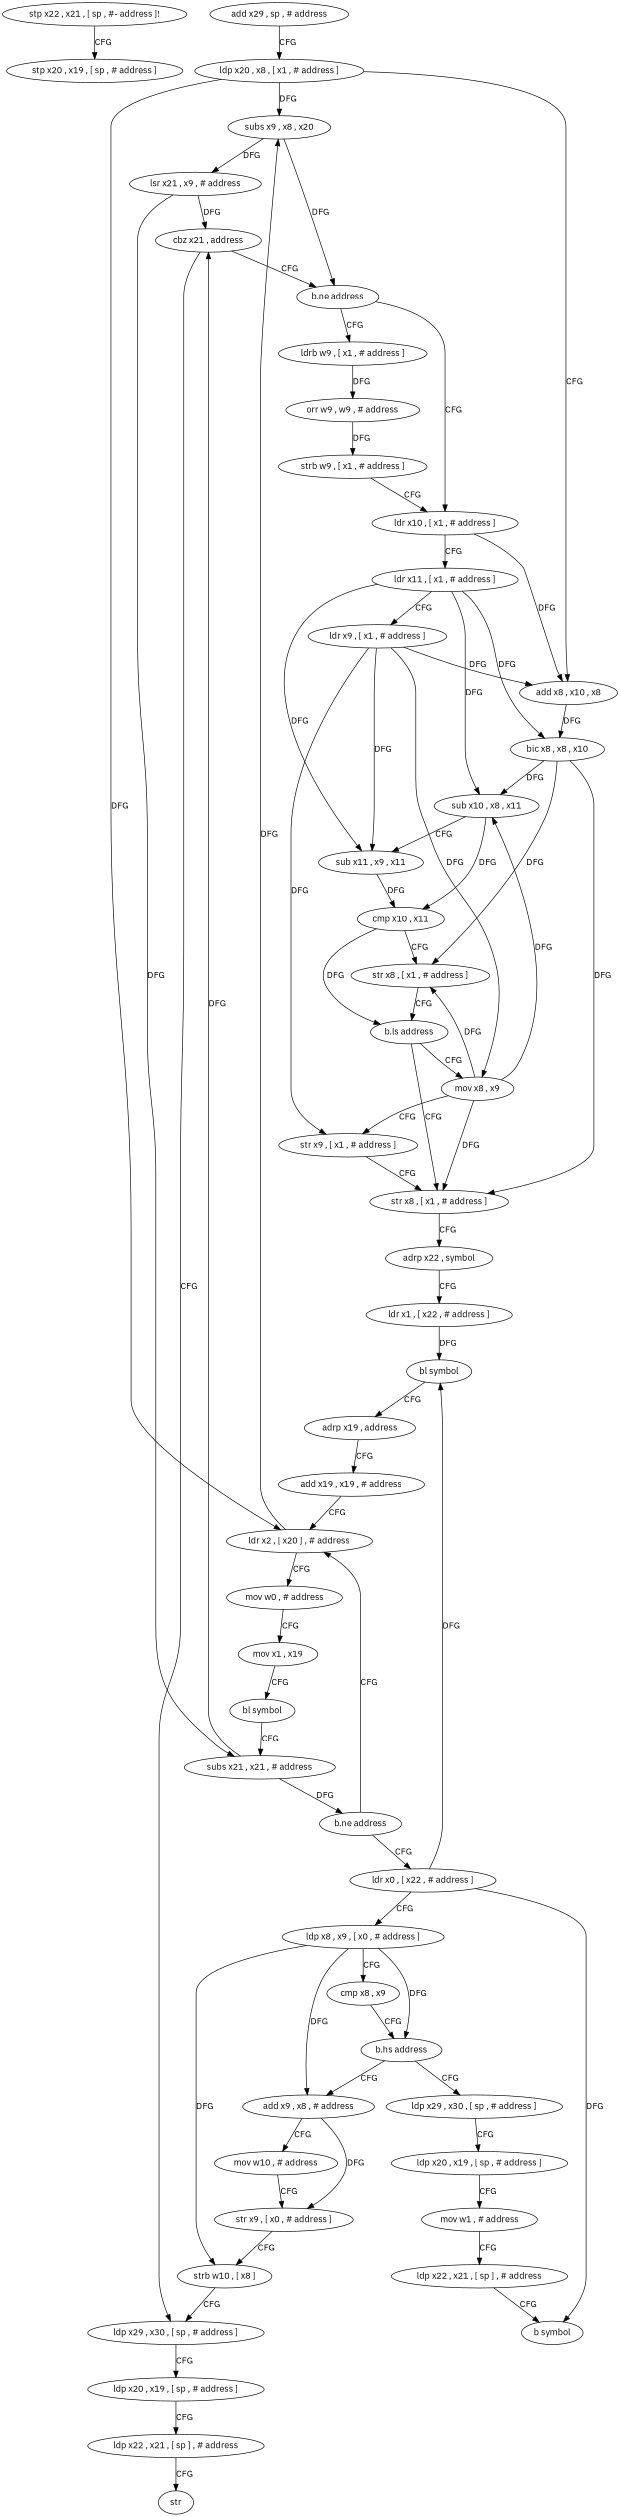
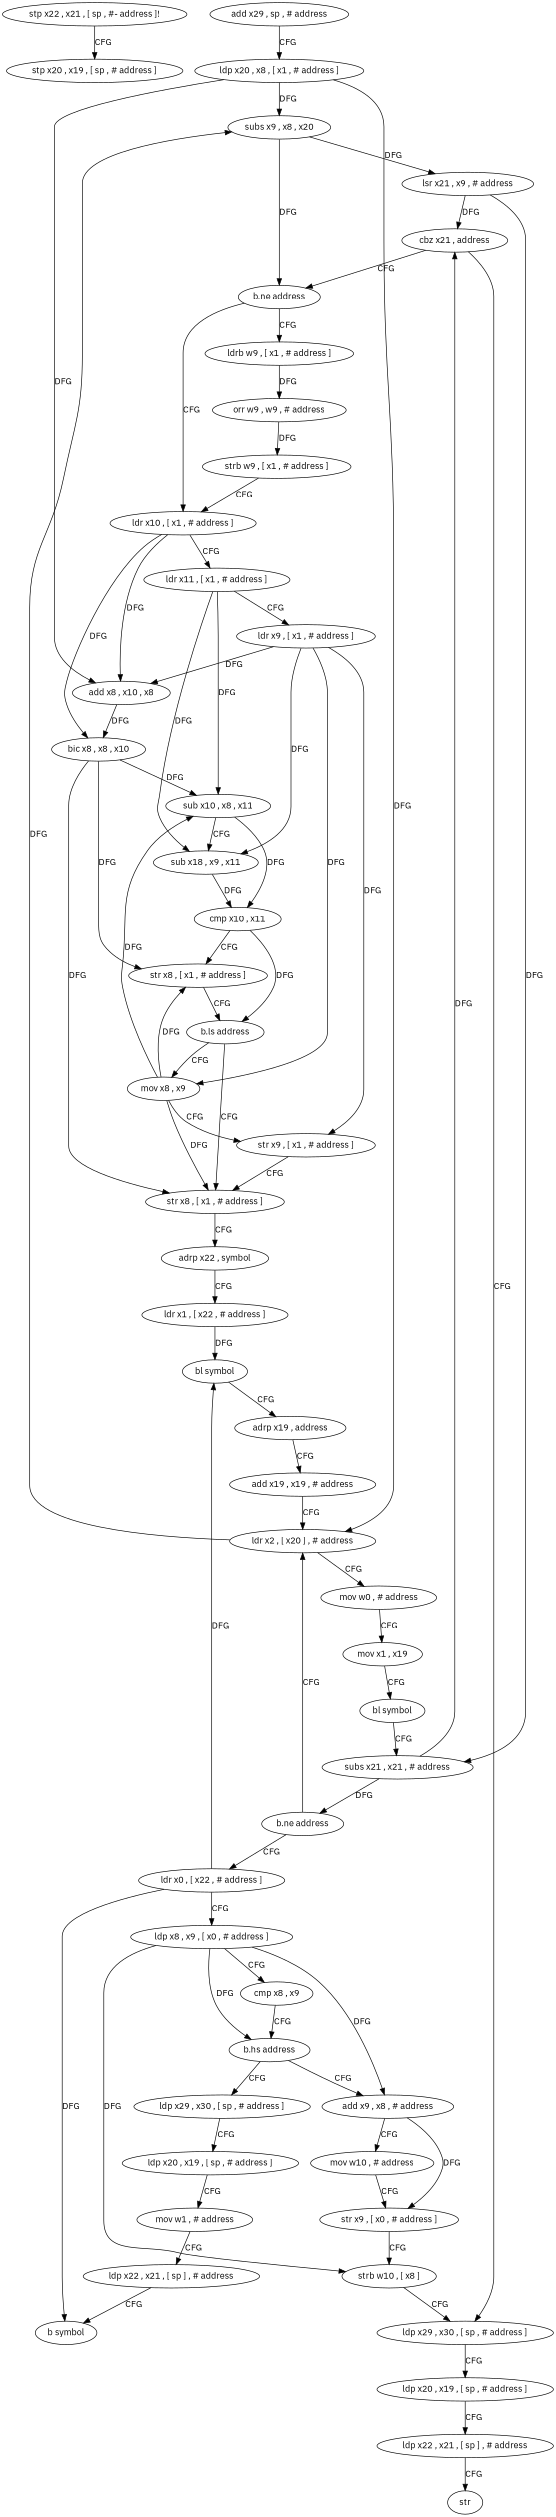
edge "ldp x20 , x8 , [ x1 , # address ]" -> "add x8 , x10 , x8": label "CFG" -> "DFG"
edge "ldr x11 , [ x1 , # address ]" -> "bic x8 , x8 , x10": now "ldr x10 , [ x1 , # address ]" -> "bic x8 , x8 , x10"
node "sub x11 , x9 , x11": label "sub x11 , x9 , x11" -> "sub x18 , x9 , x11"
